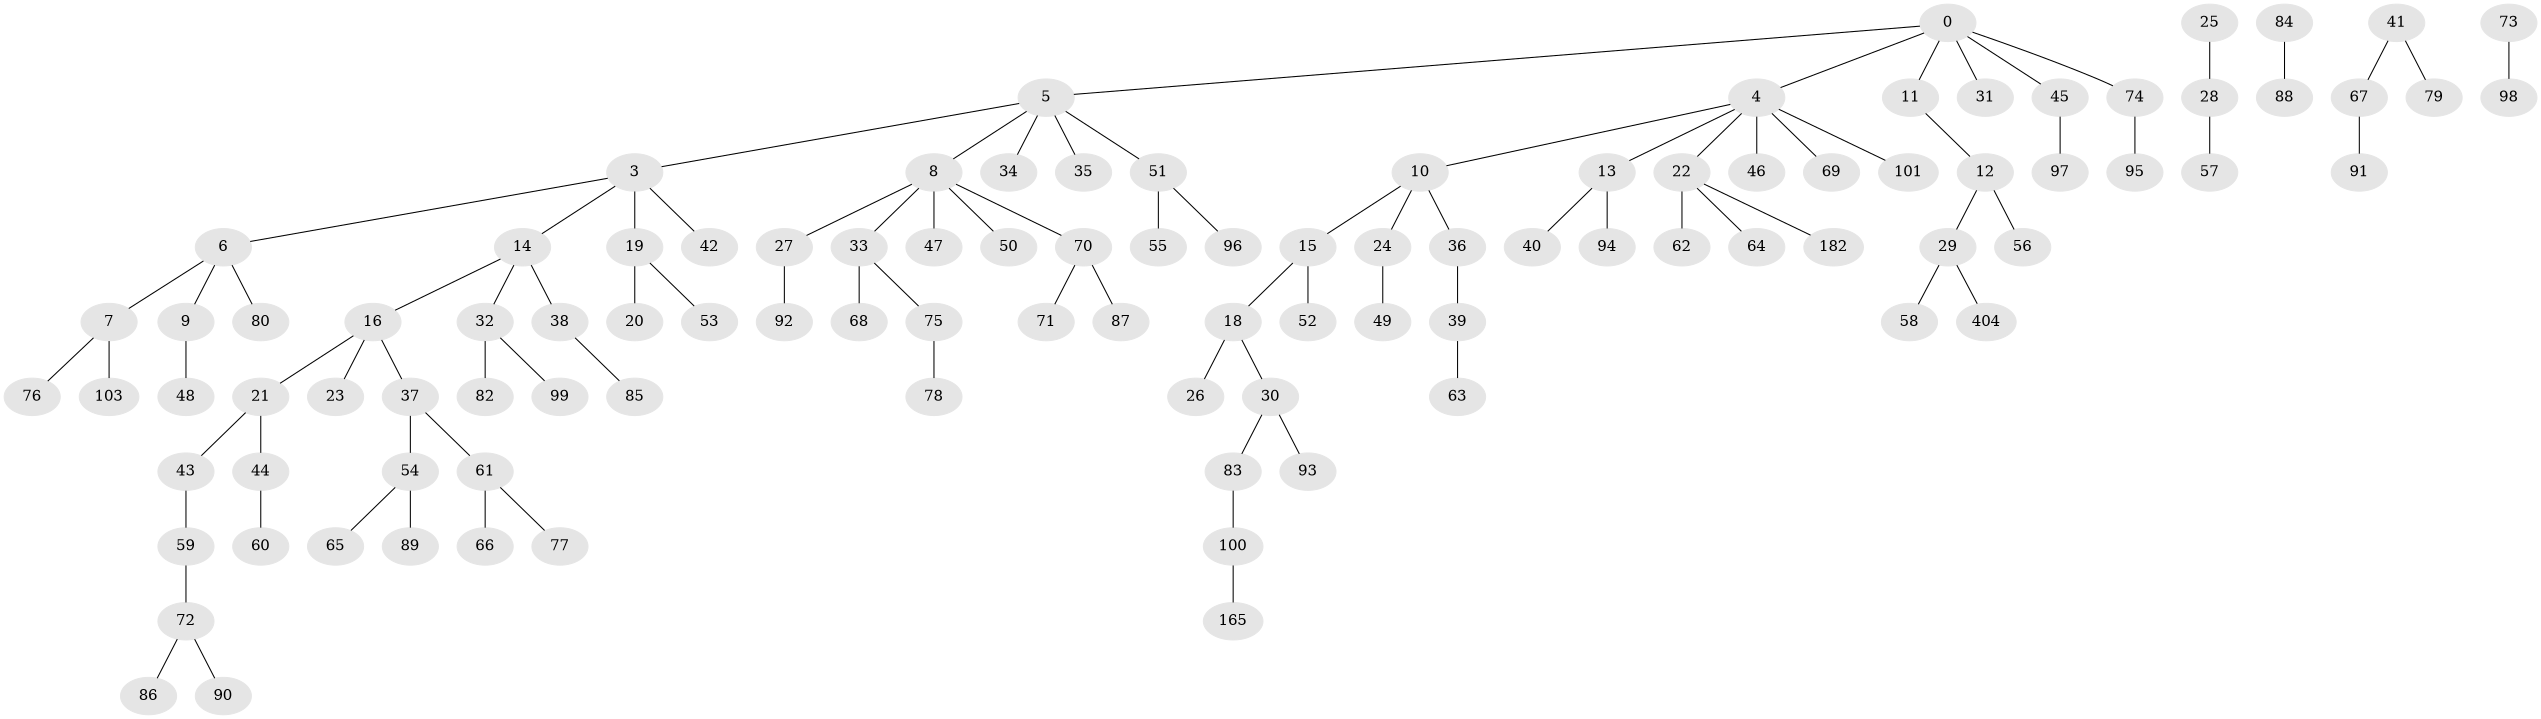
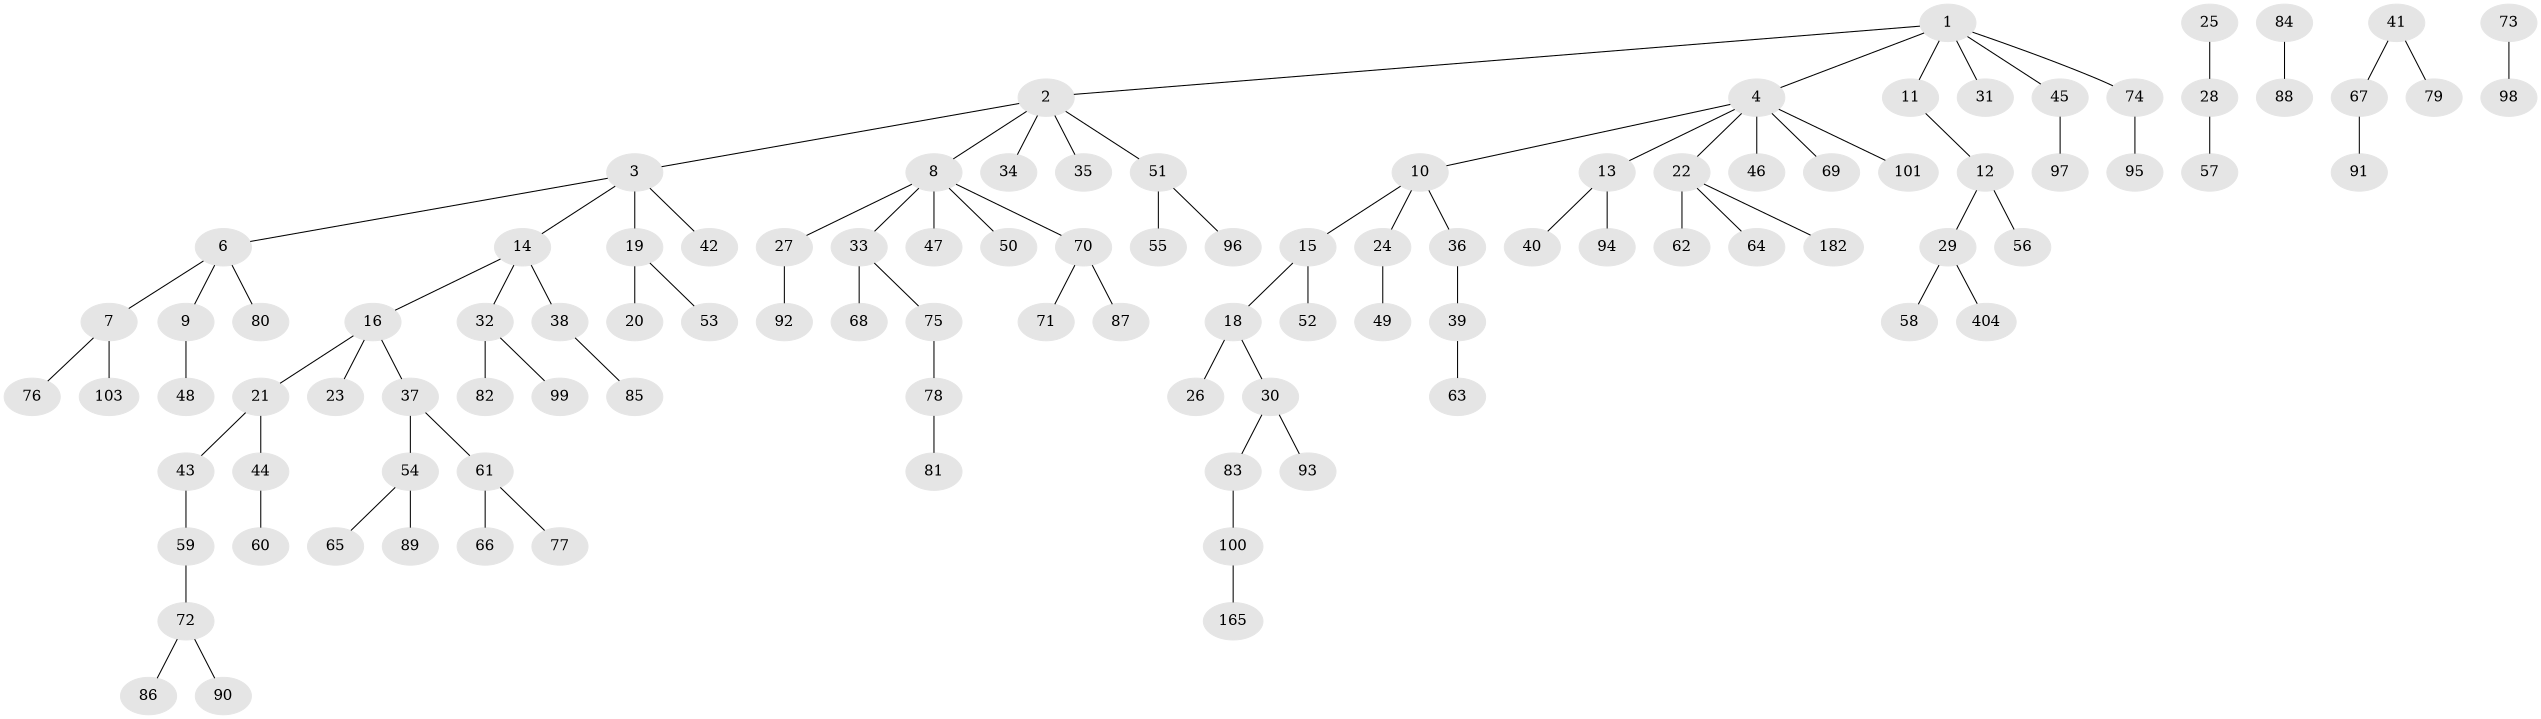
node "0": label "0" -> "1"
node "5": label "5" -> "2"
node "81": added
